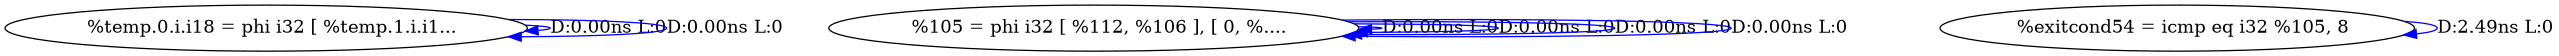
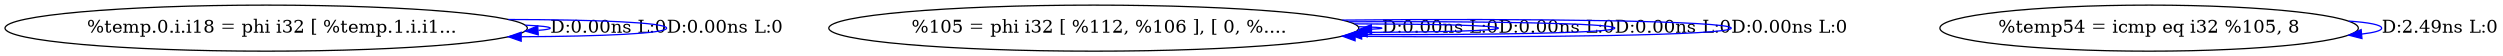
node "%exitcond54 = icmp eq i32 %105, 8": label "%exitcond54 = icmp eq i32 %105, 8" -> "%temp54 = icmp eq i32 %105, 8"
